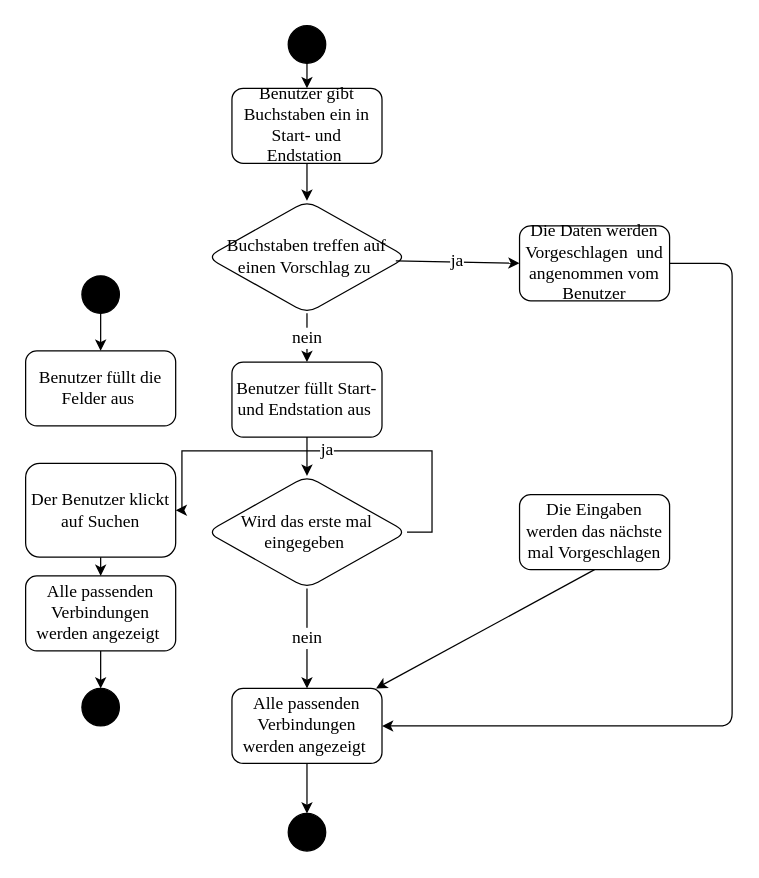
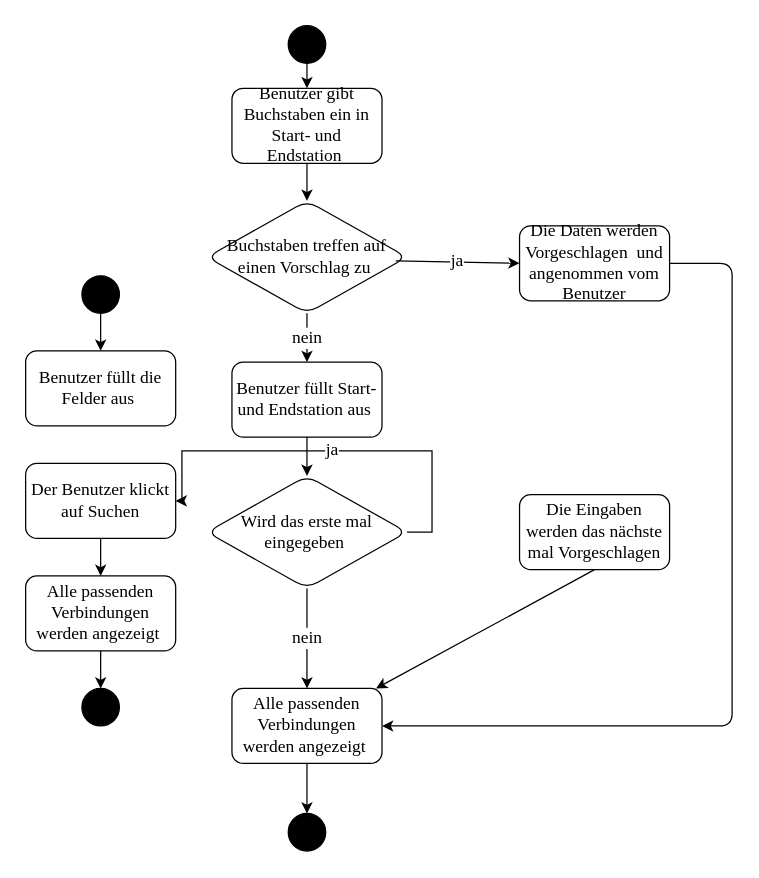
node "Der Benutzer klickt auf Suchen": size 150x94 -> 150x75
